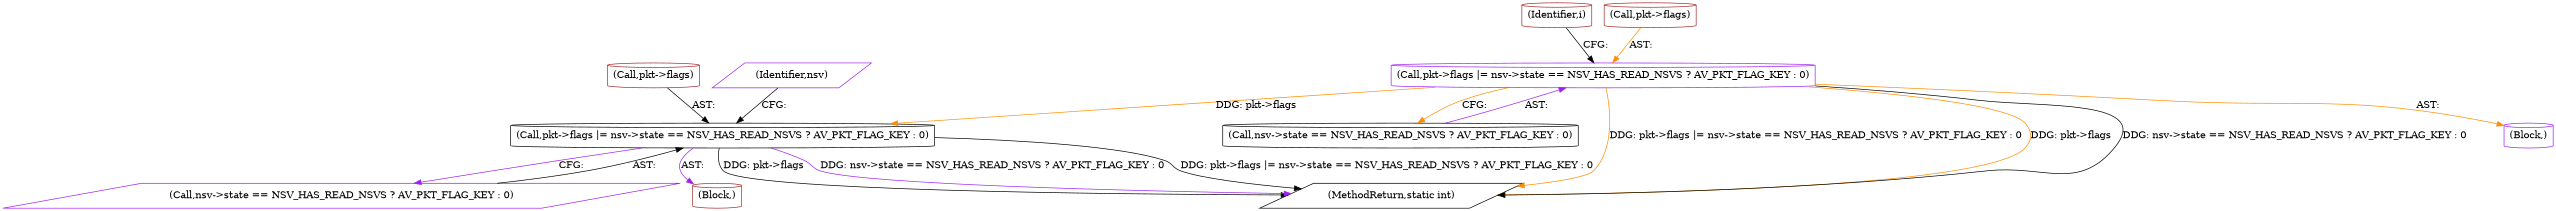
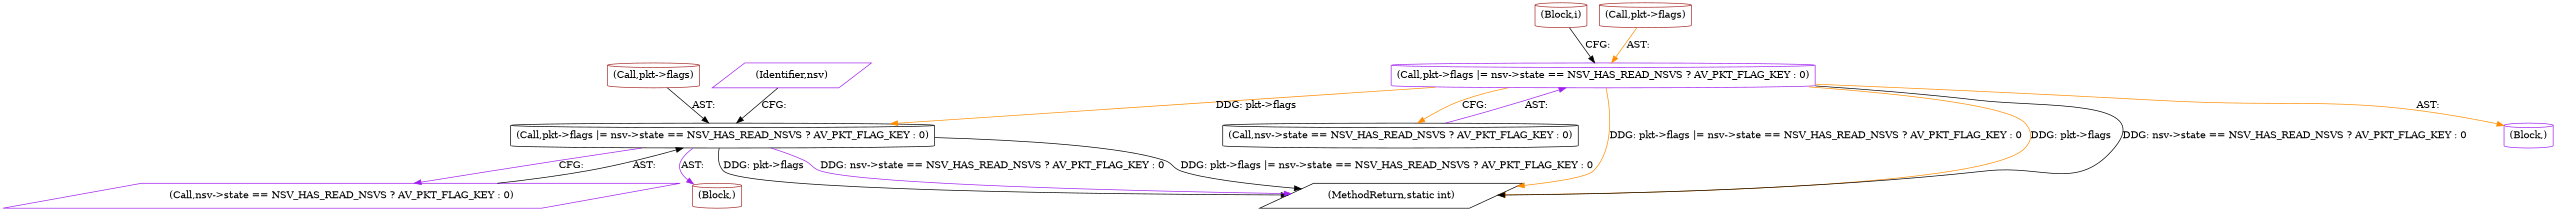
node "(Identifier,i)": label "(Identifier,i)" -> "(Block,i)"
